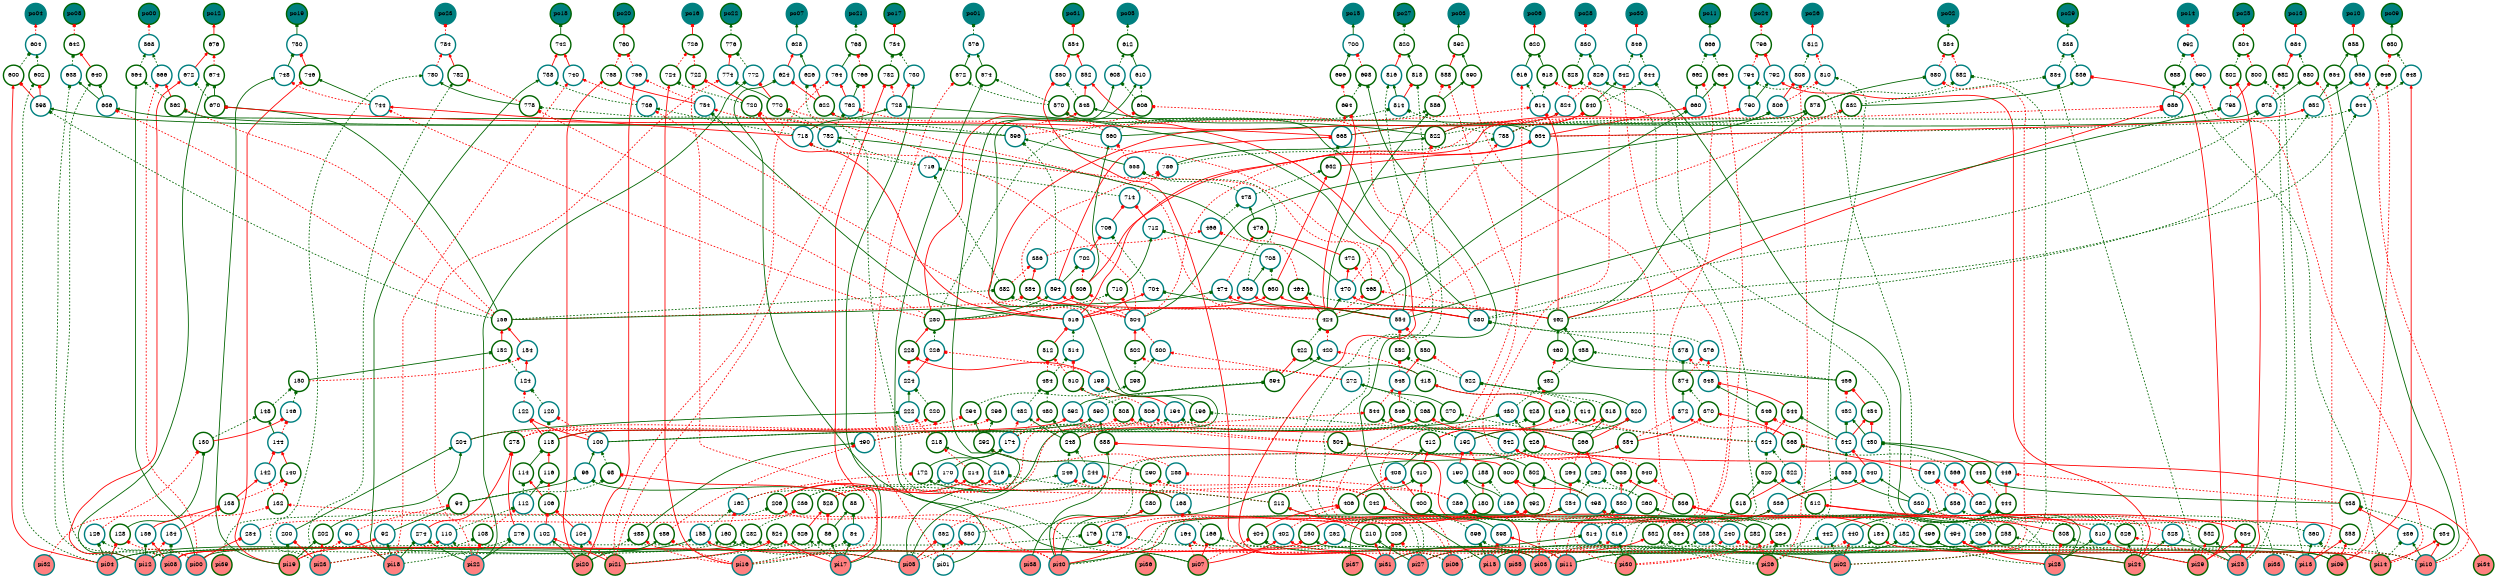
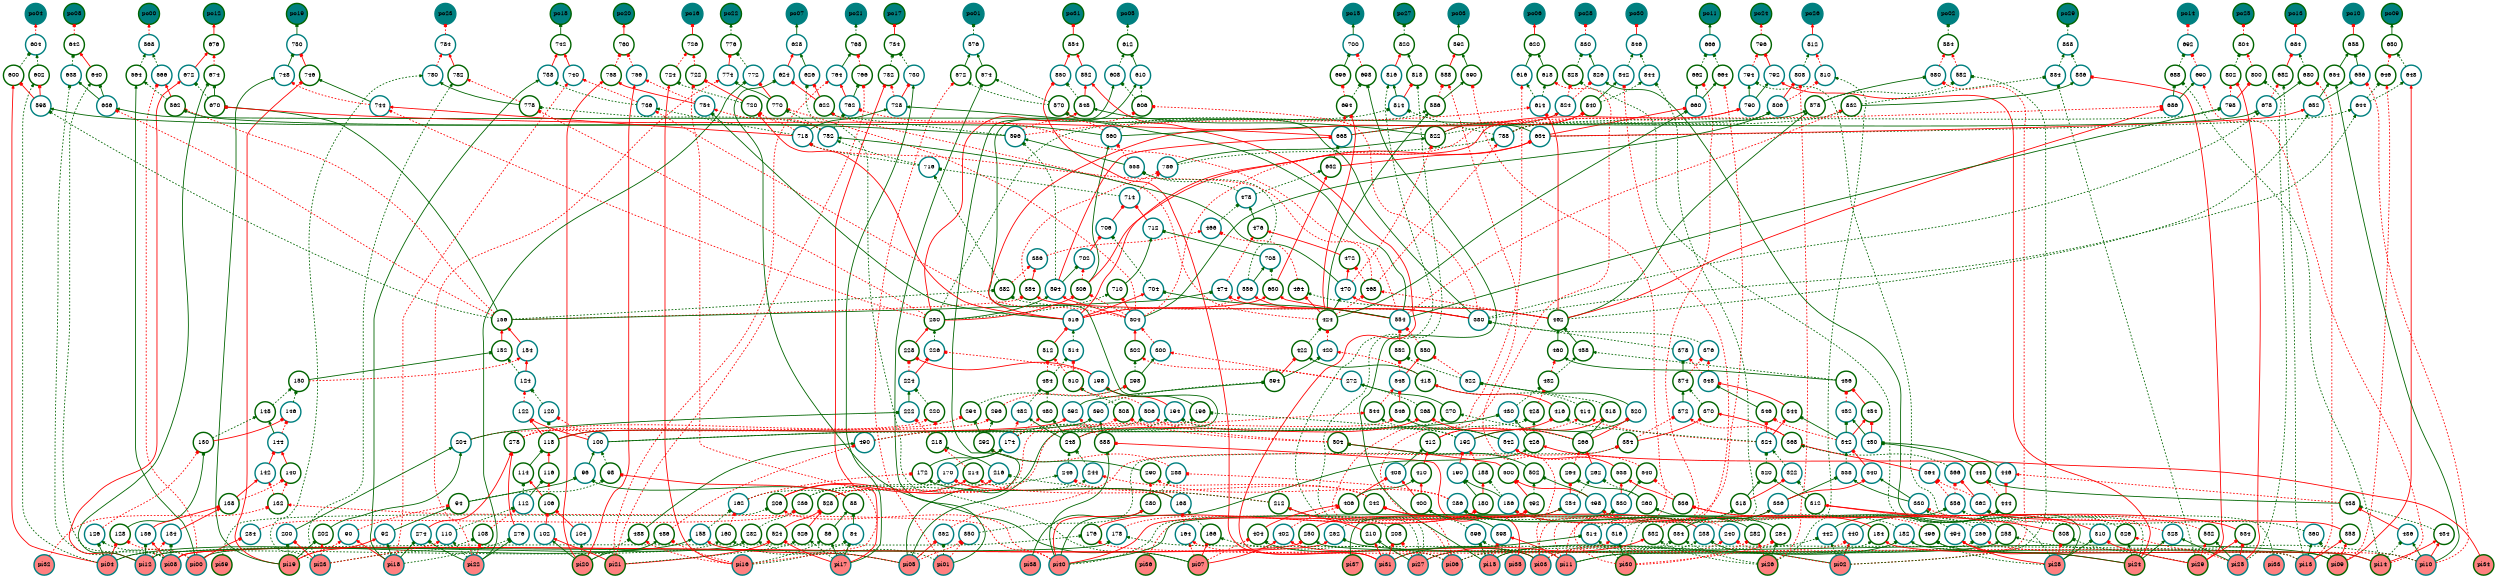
edge "296" -> "298": added
edge "260" -> "264": style dashed -> bold
edge "86" -> "528": now "524" -> "528"
edge "pi21" -> "104": removed
node "pi01": fillcolor #ffffff -> #ff8080
